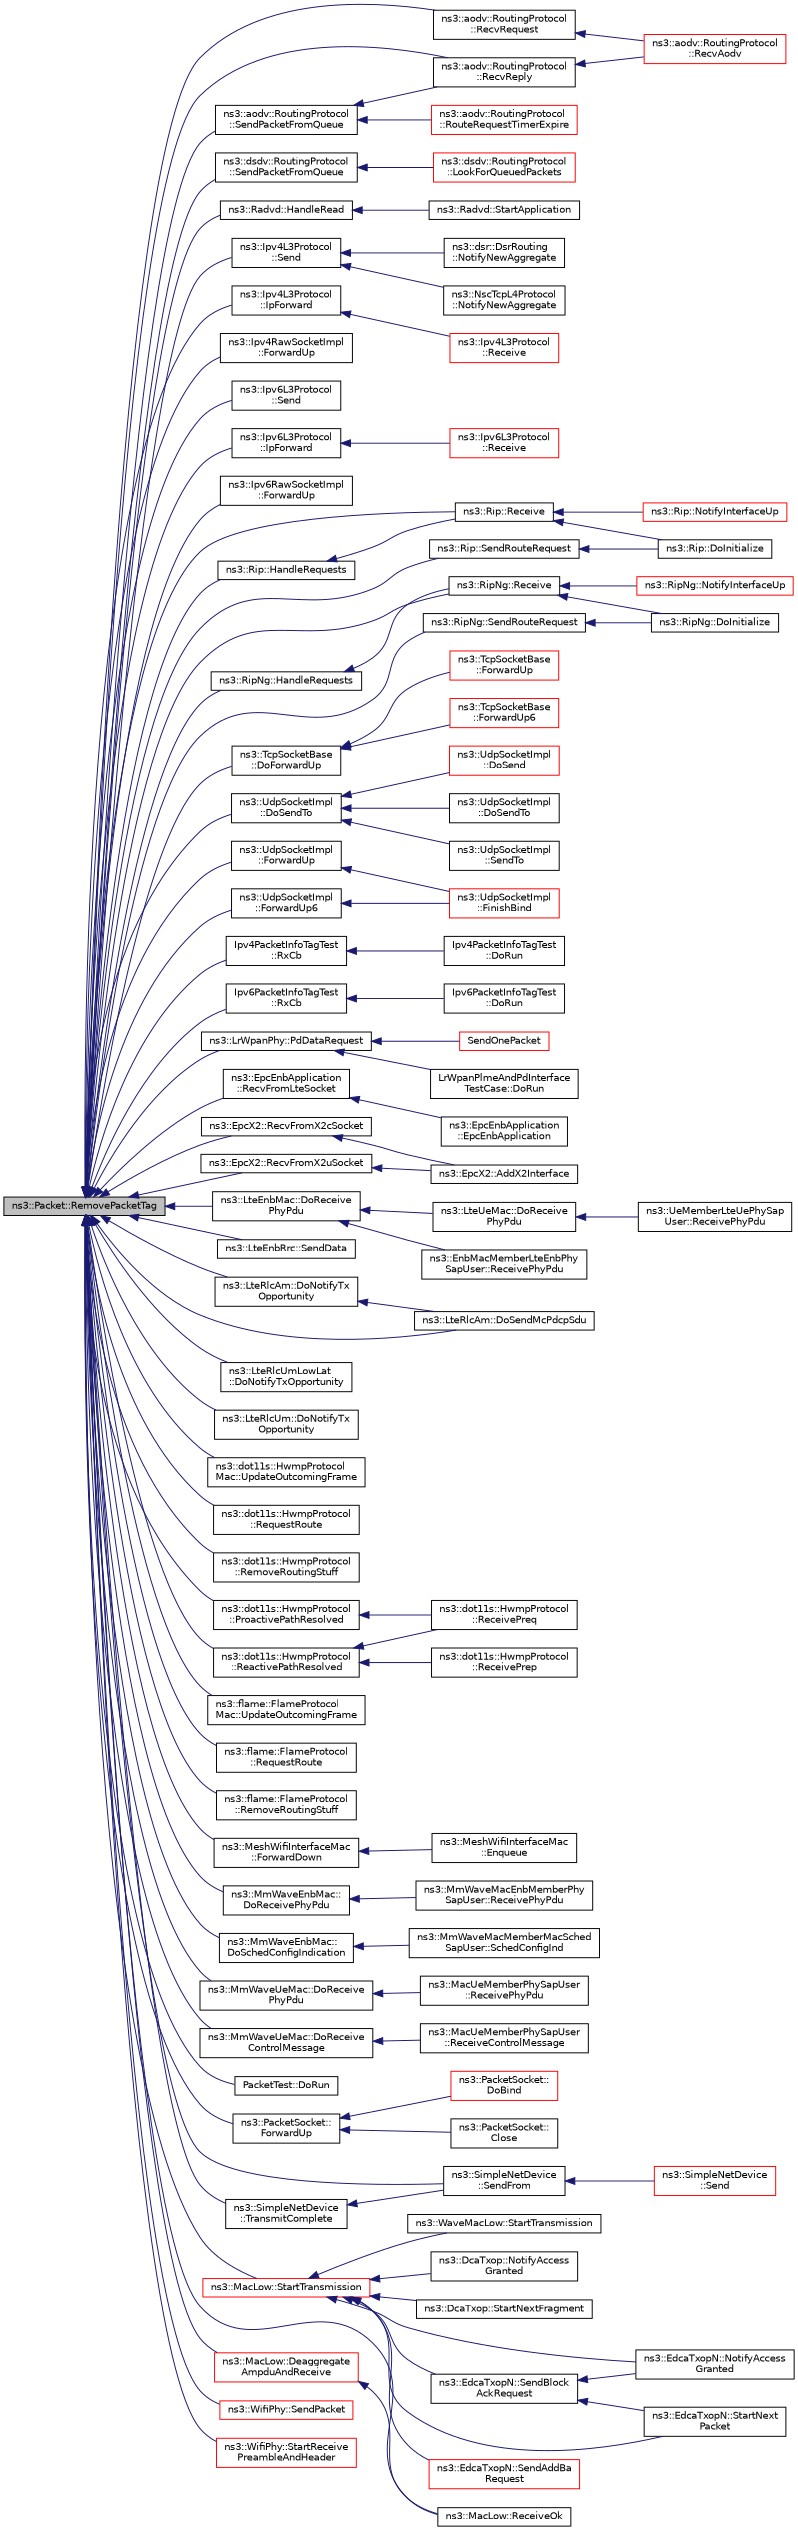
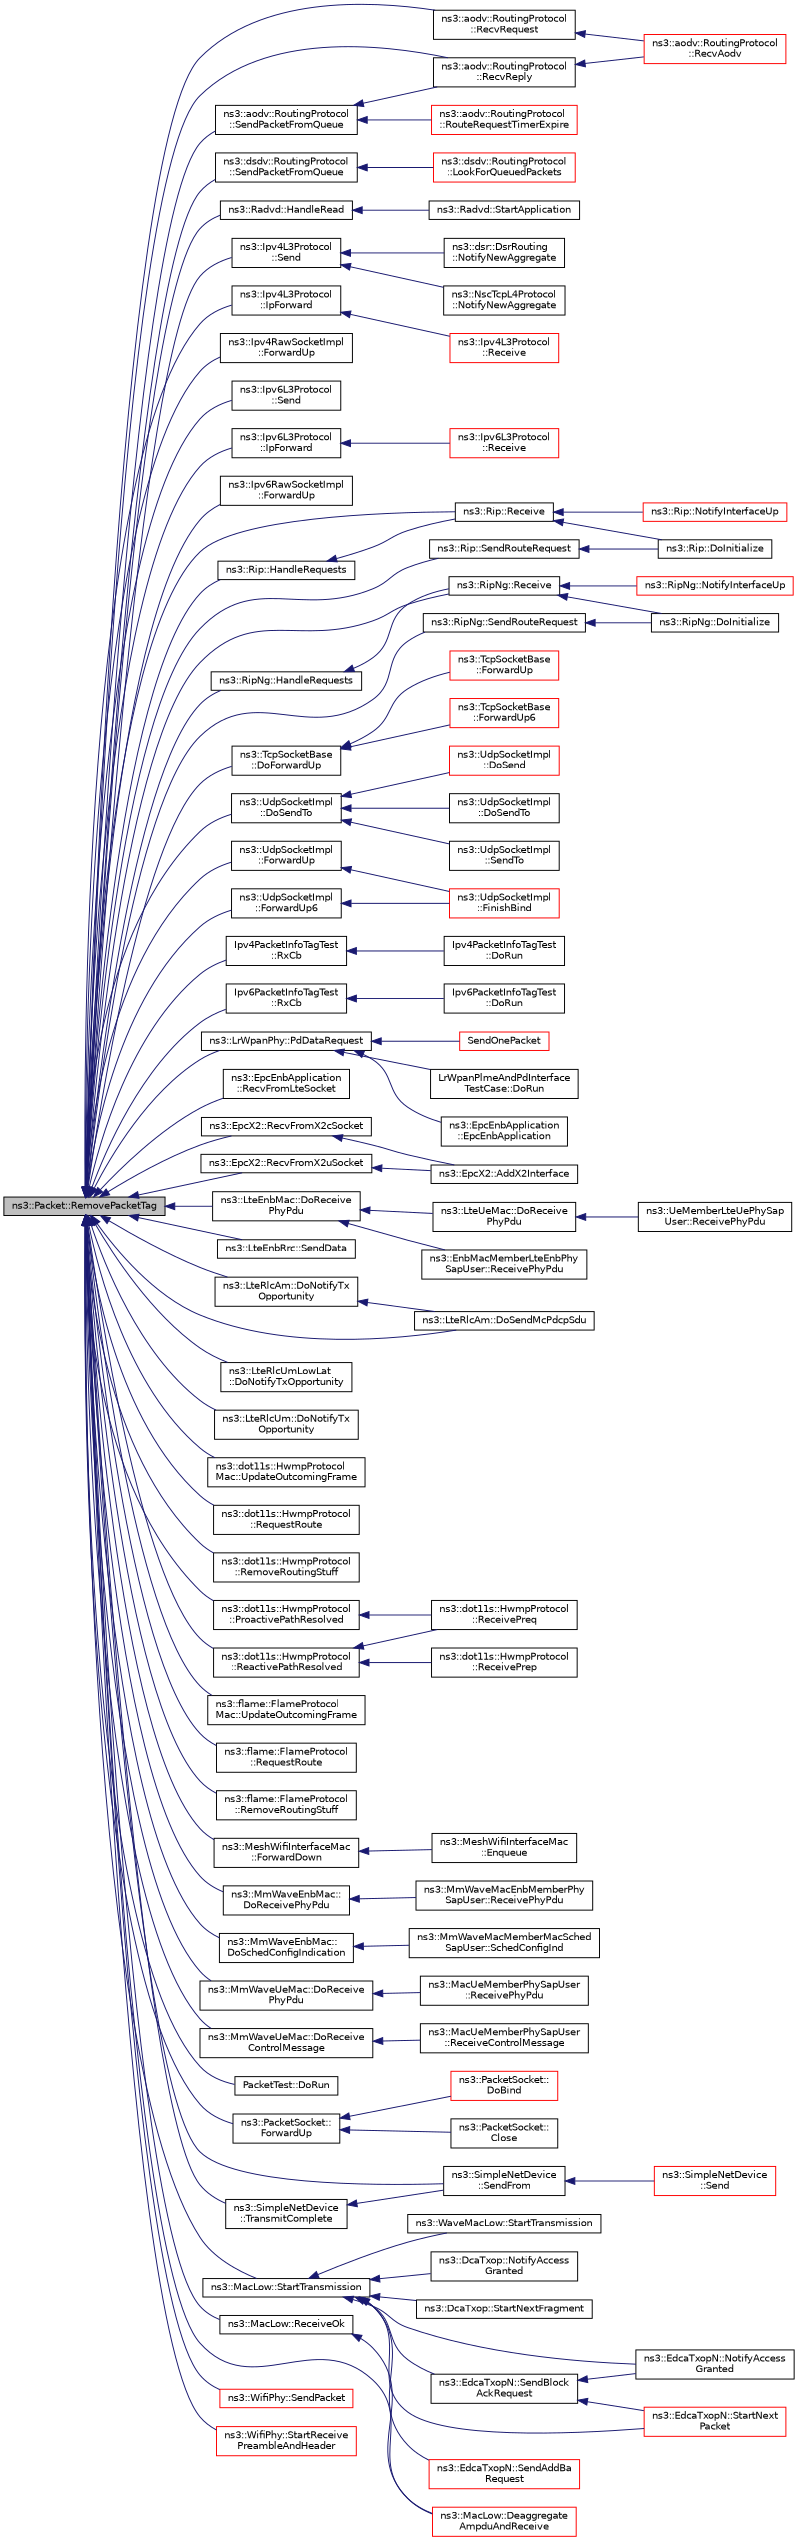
edge "ns3::EpcEnbApplication ::EpcEnbApplication" -> "ns3::EpcEnbApplication ::RecvFromLteSocket": now "ns3::EpcEnbApplication ::EpcEnbApplication" -> "ns3::LrWpanPhy::PdDataRequest"
node "ns3::MacLow::StartTransmission": color red -> black
node "ns3::EdcaTxopN::StartNext Packet": color black -> red
edge "ns3::MacLow::ReceiveOk" -> "ns3::MacLow::Deaggregate AmpduAndReceive": reversed
